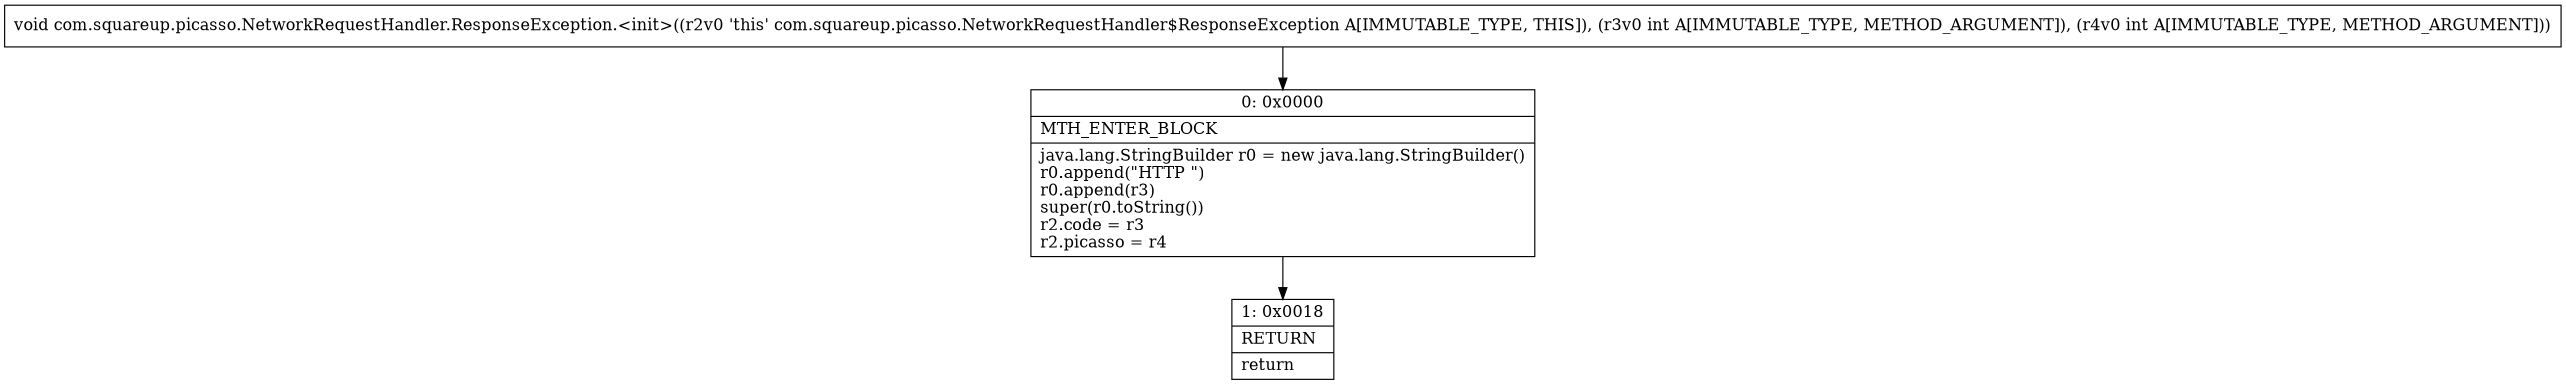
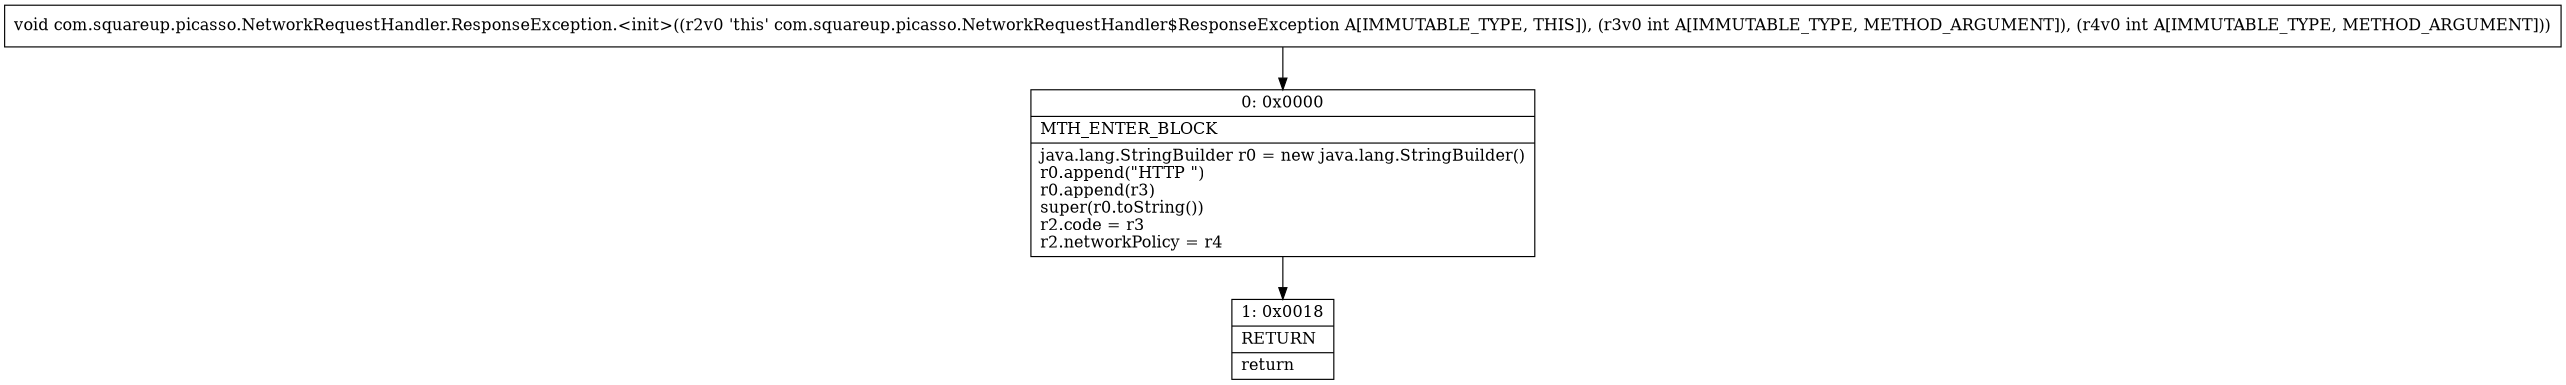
node "0: 0x0000": text "r2.picasso = r4" -> "r2.networkPolicy = r4"
